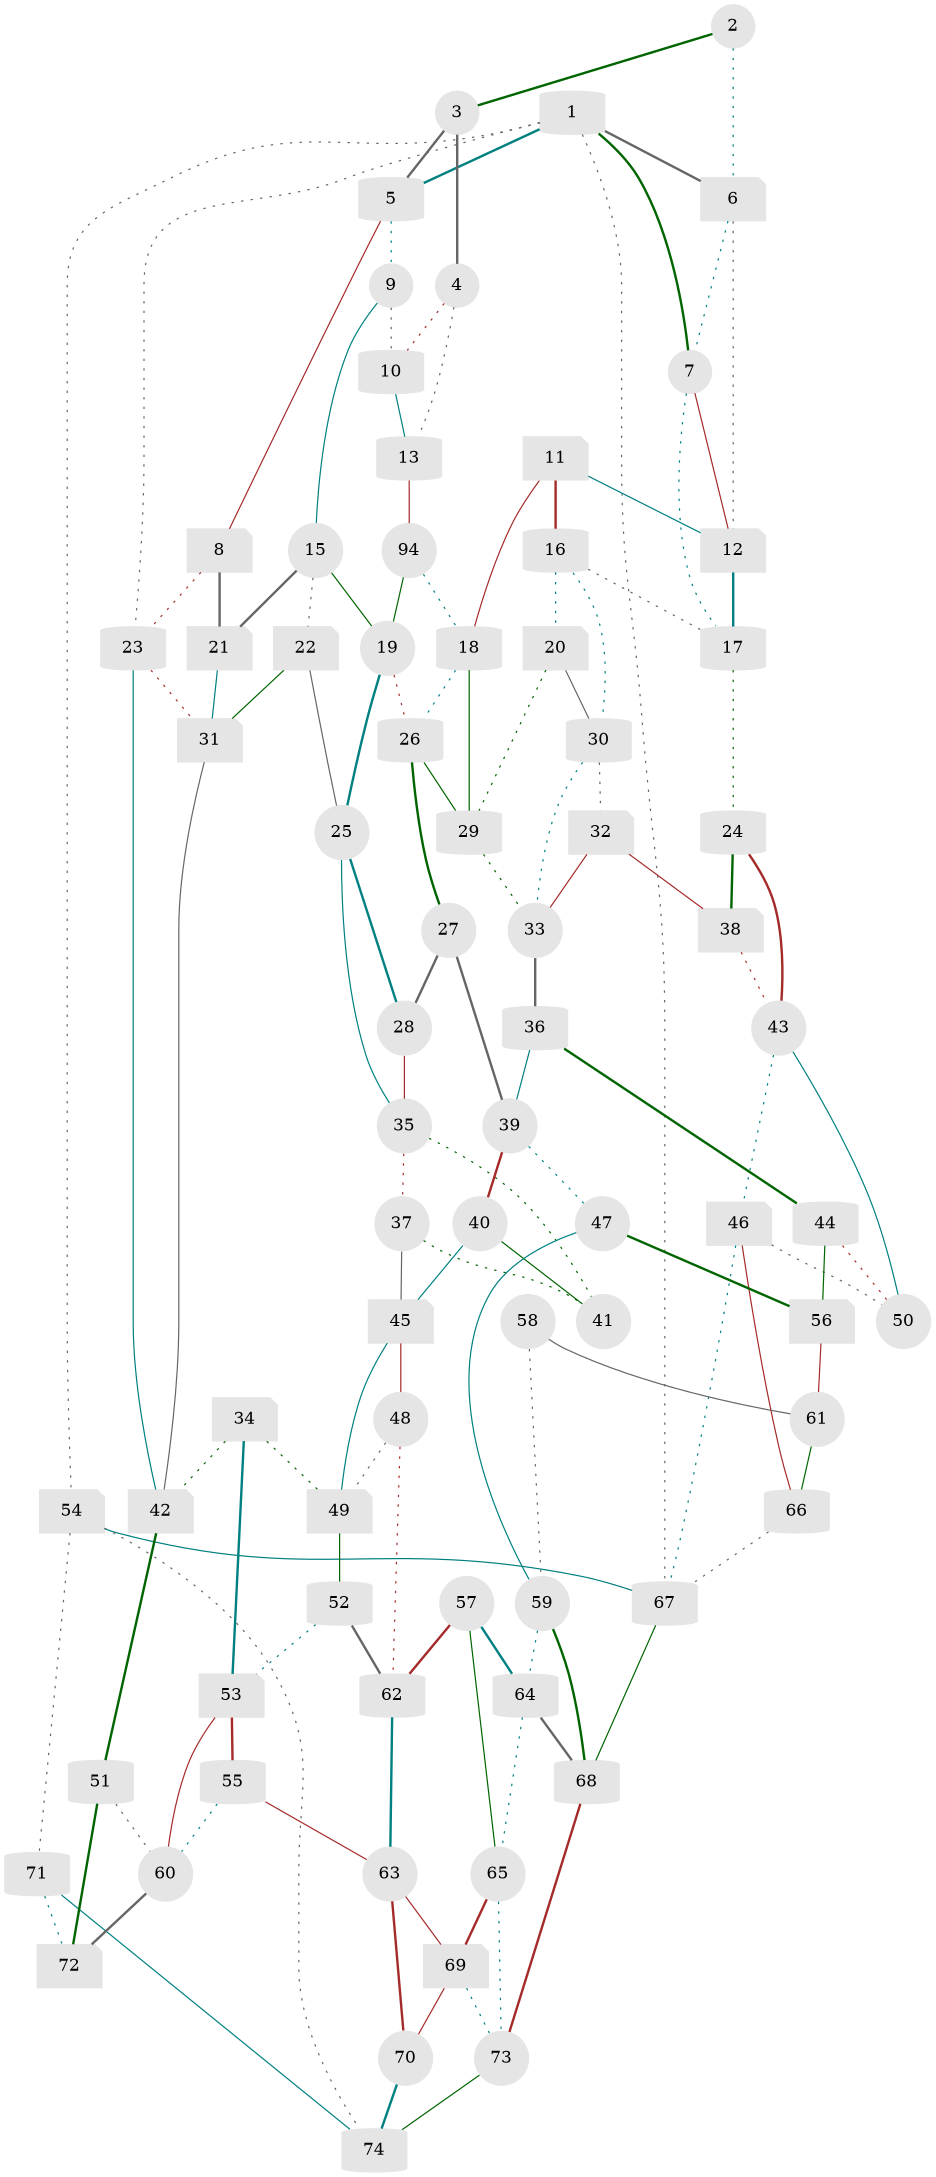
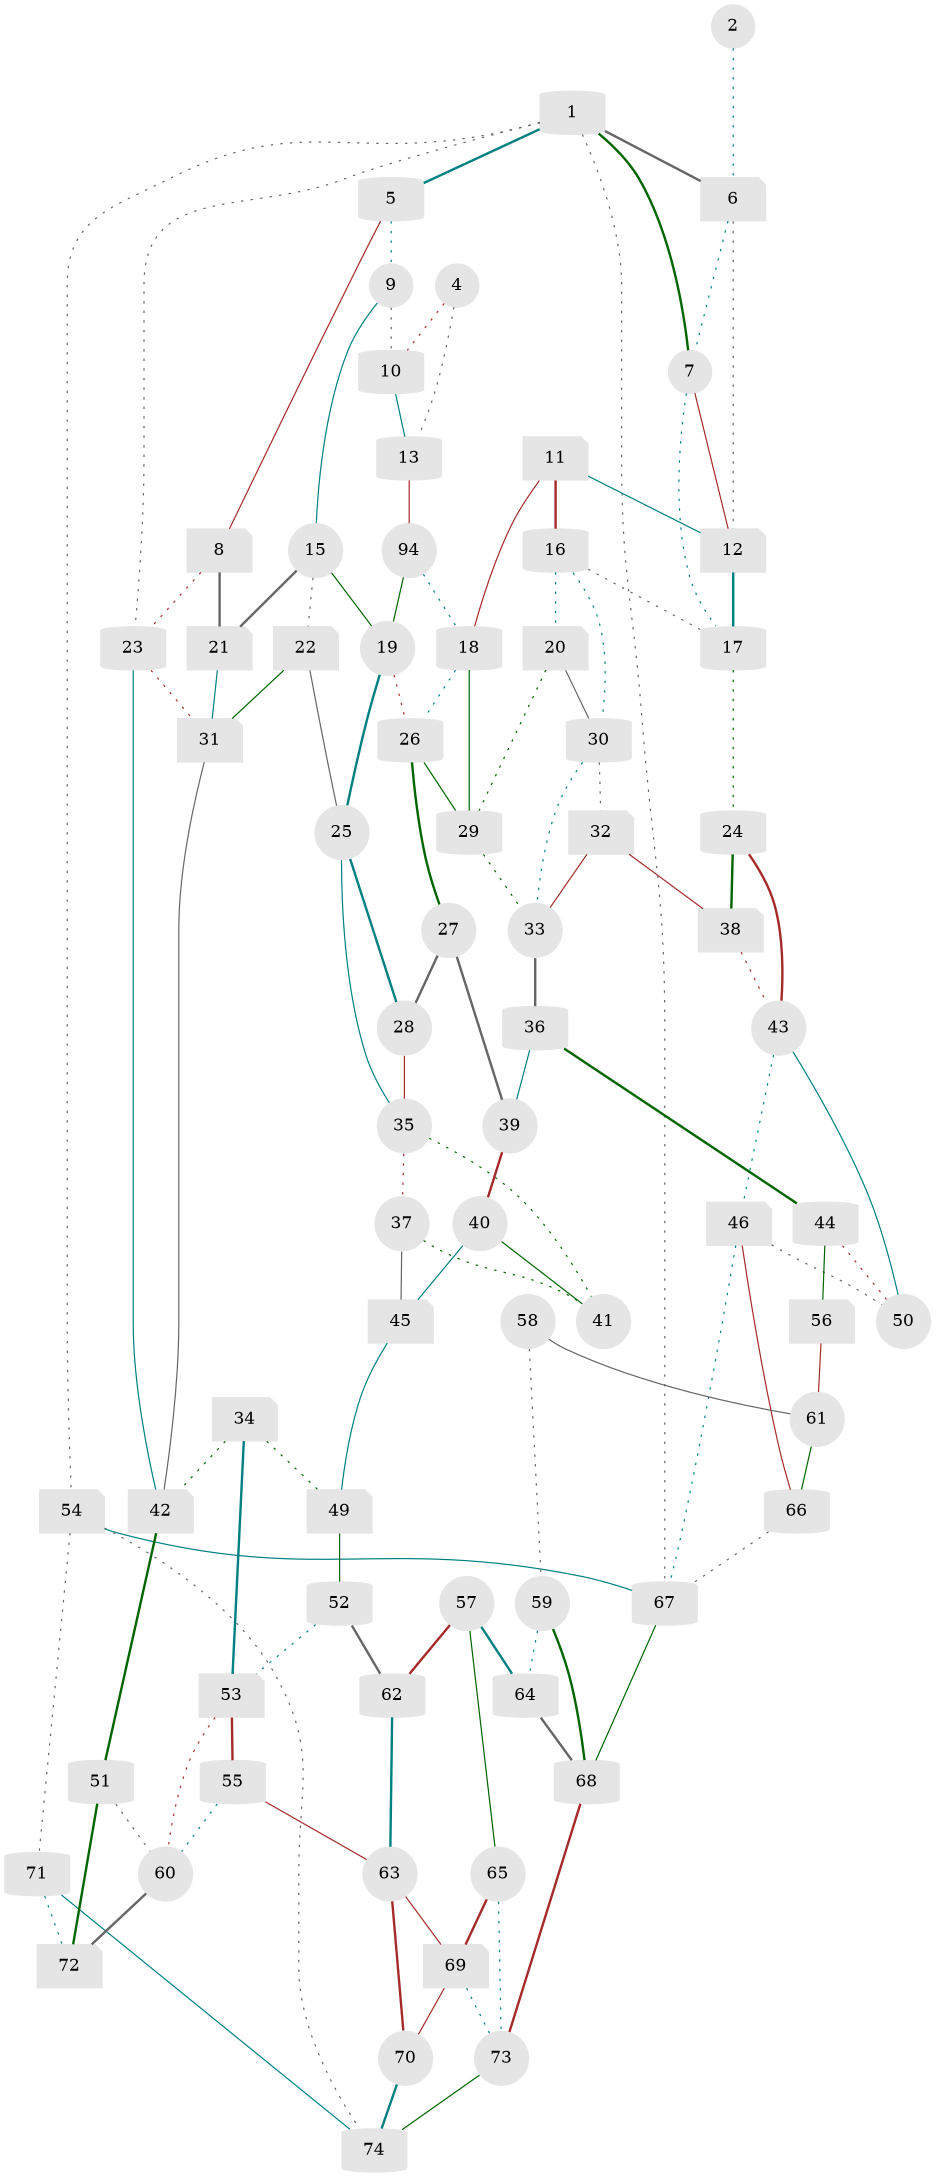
node "3": removed
node "47": removed
node "48": removed
edge "53" -- "60": style solid -> dotted
edge "64" -- "65": removed
